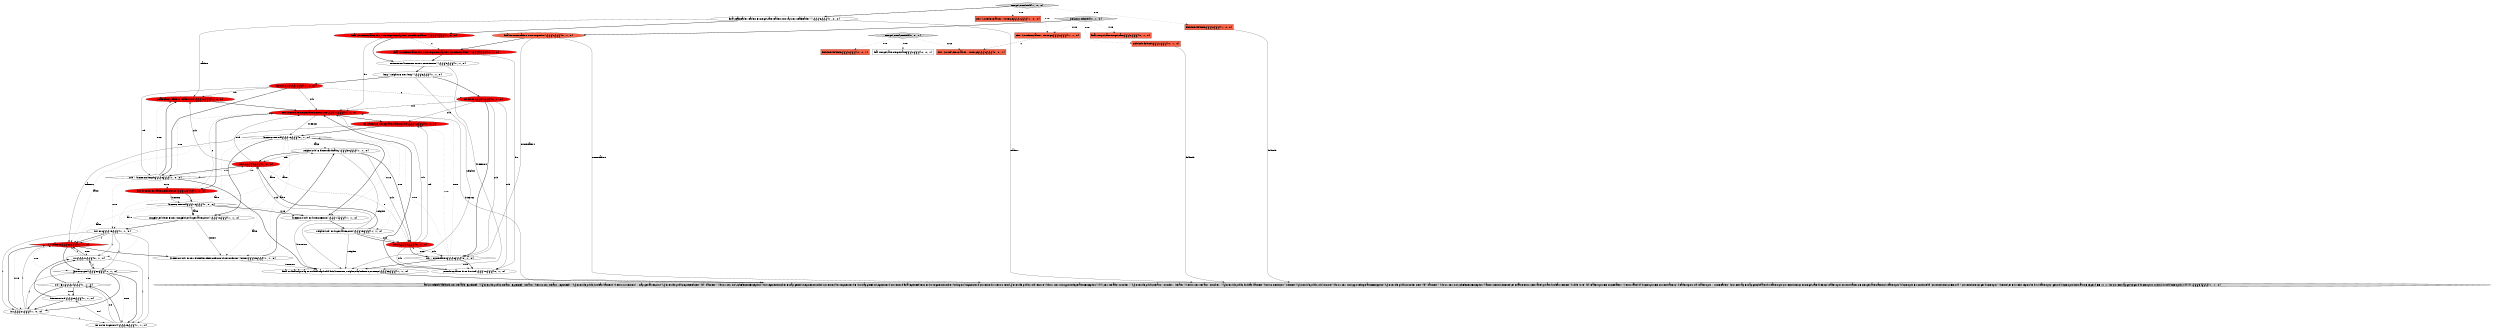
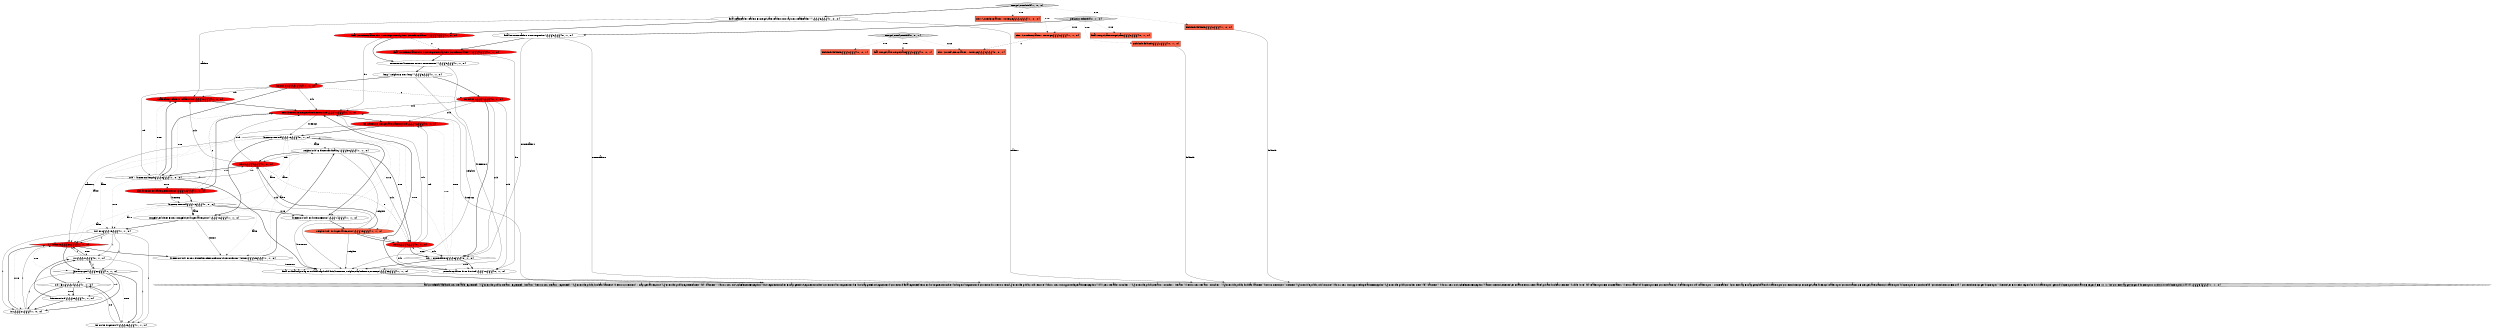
node "final int numReaders = toMerge.size()@@@3@@@['0', '1', '0']": fillcolor tomato -> white
node "final MergeState mergeState@@@2@@@['0', '0', '1']": fillcolor white -> tomato
edge "liveDocs == null@@@13@@@['0', '1', '0']" -> "i++@@@21@@@['0', '1', '0']": now "liveDocs == null@@@13@@@['0', '1', '0']" -> "int i = 0@@@19@@@['1', '1', '0']"
node "weights(sub( = dv.getValueCount()@@@15@@@['1', '1', '0']": fillcolor white -> tomato
edge "int ord = dv.getOrd(i)@@@23@@@['1', '1', '0']" -> "bitset.set(ord)@@@25@@@['1', '1', '0']": now "liveDocs.get(i)@@@22@@@['1', '1', '0']" -> "bitset.set(ord)@@@25@@@['1', '1', '0']"
edge "i++@@@21@@@['1', '0', '0']" -> "int ord = dv.getOrd(i)@@@23@@@['1', '1', '0']": removed, label "i"
